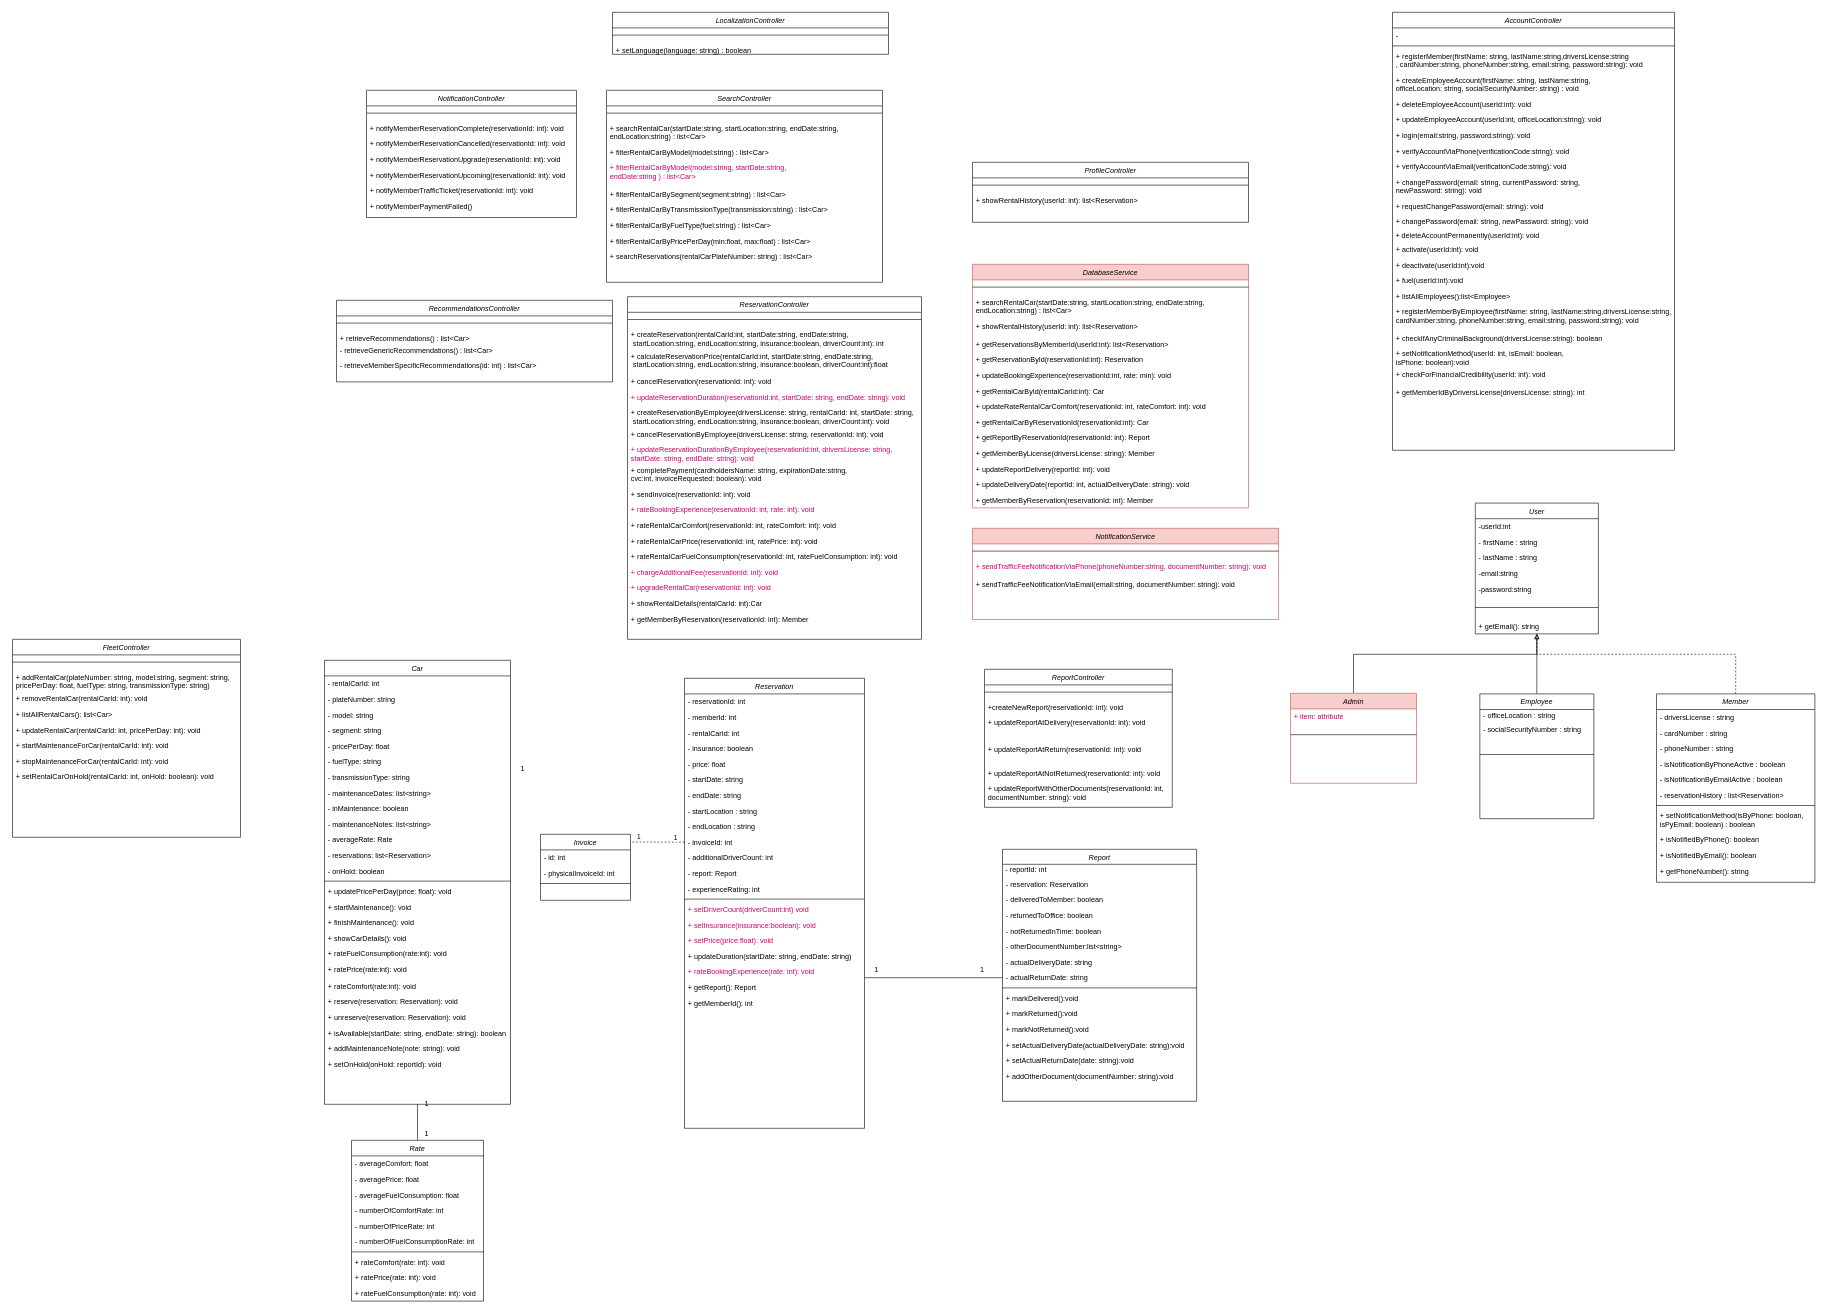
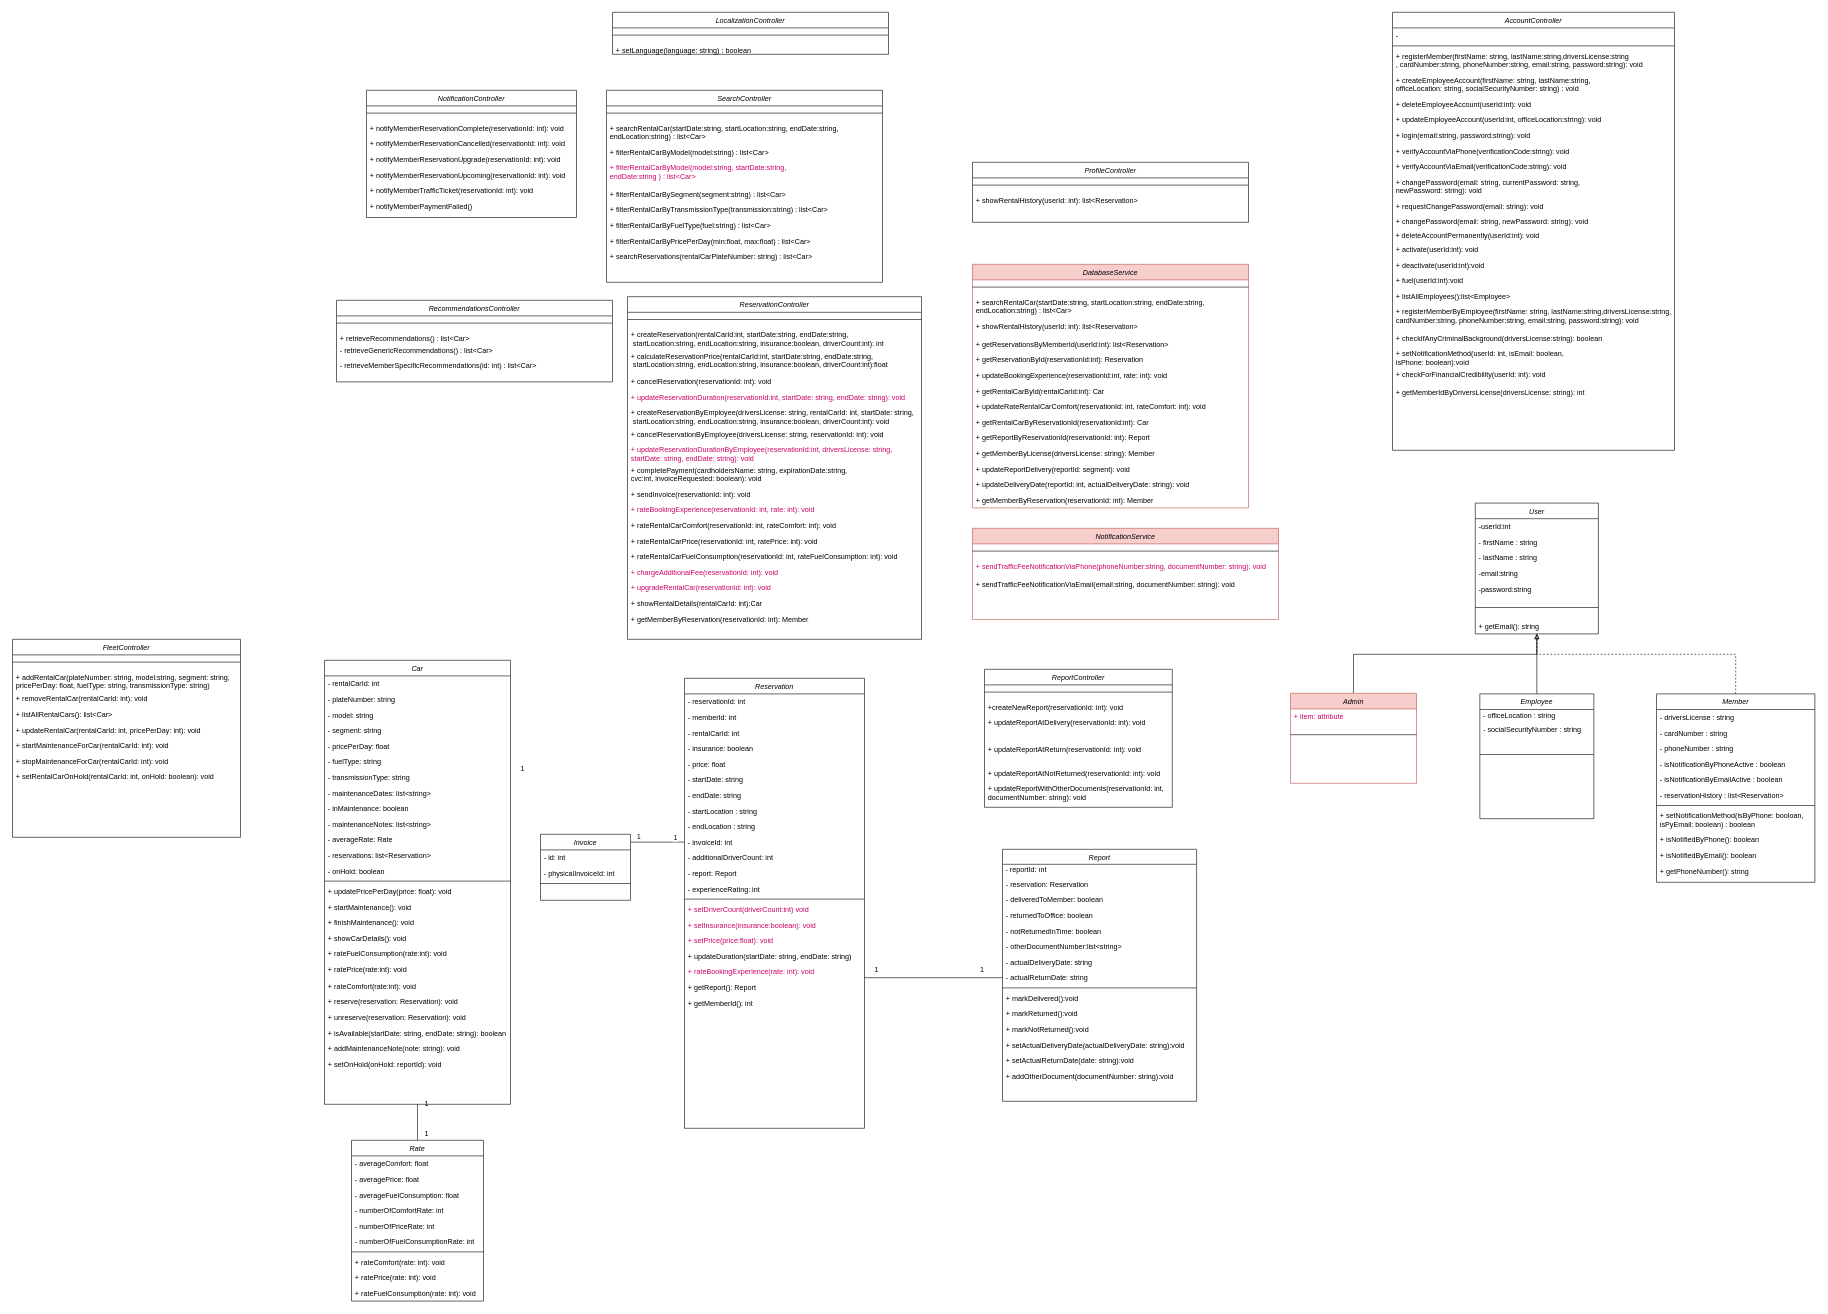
node "+ updateBookingExperience(reservationId:int, rate: min): void": label "+ updateBookingExperience(reservationId:int, rate: min): void" -> "+ updateBookingExperience(reservationId:int, rate: int): void"
node "+ updateReportDelivery(reportId: int): void": label "+ updateReportDelivery(reportId: int): void" -> "+ updateReportDelivery(reportId: segment): void"
edge "- invoiceId: int" -- "Invoice": style dashed -> solid
